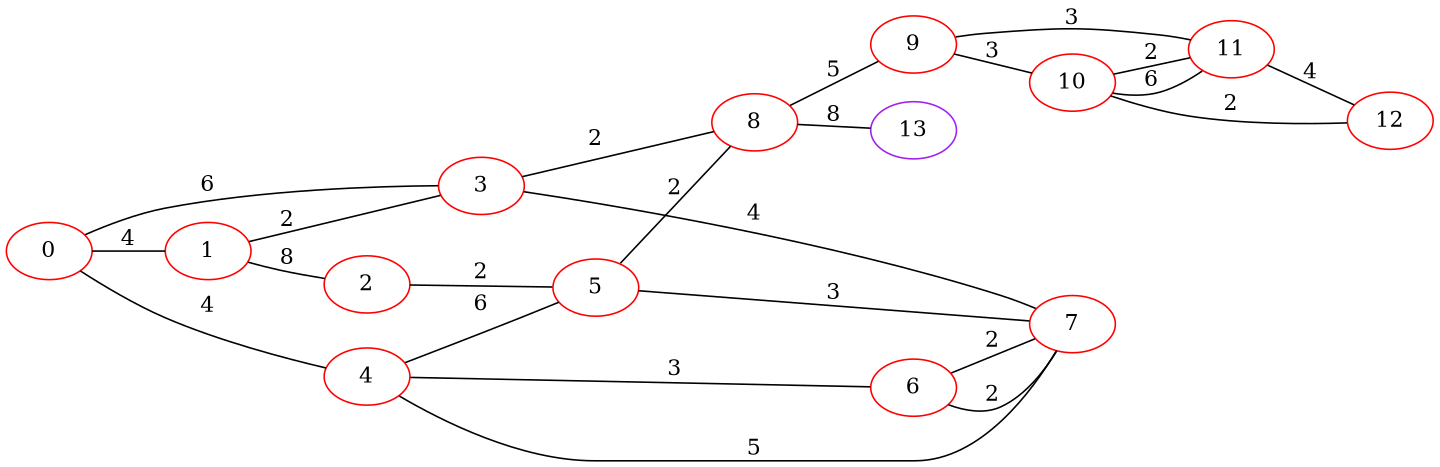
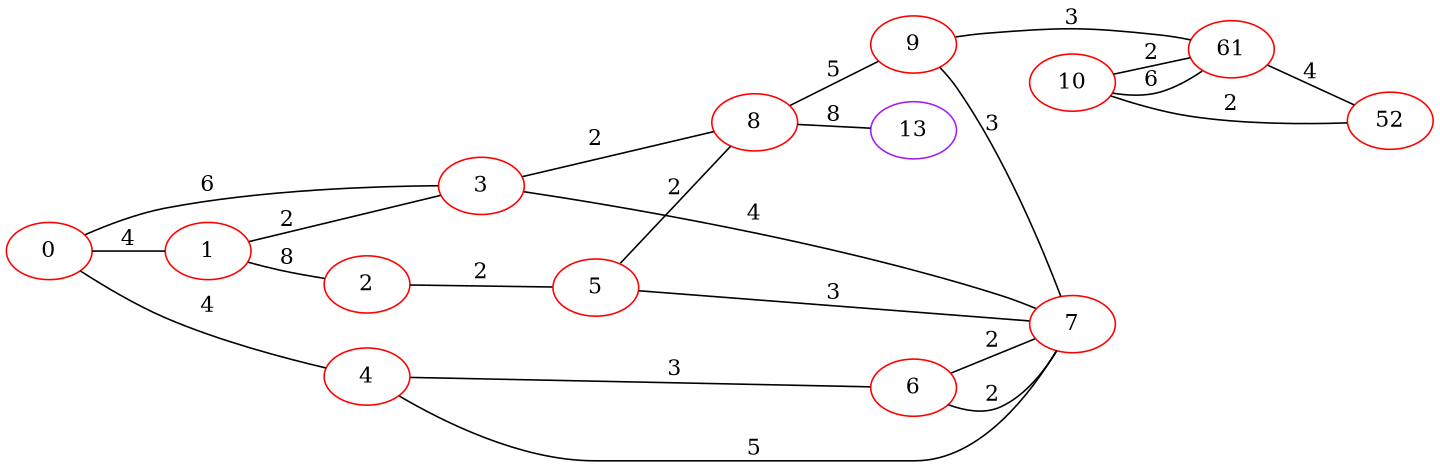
node "11": label "11" -> "61"
edge "9" -- "10": now "9" -- "7"
node "12": label "12" -> "52"
edge "5" -- "4": removed, label "6"
